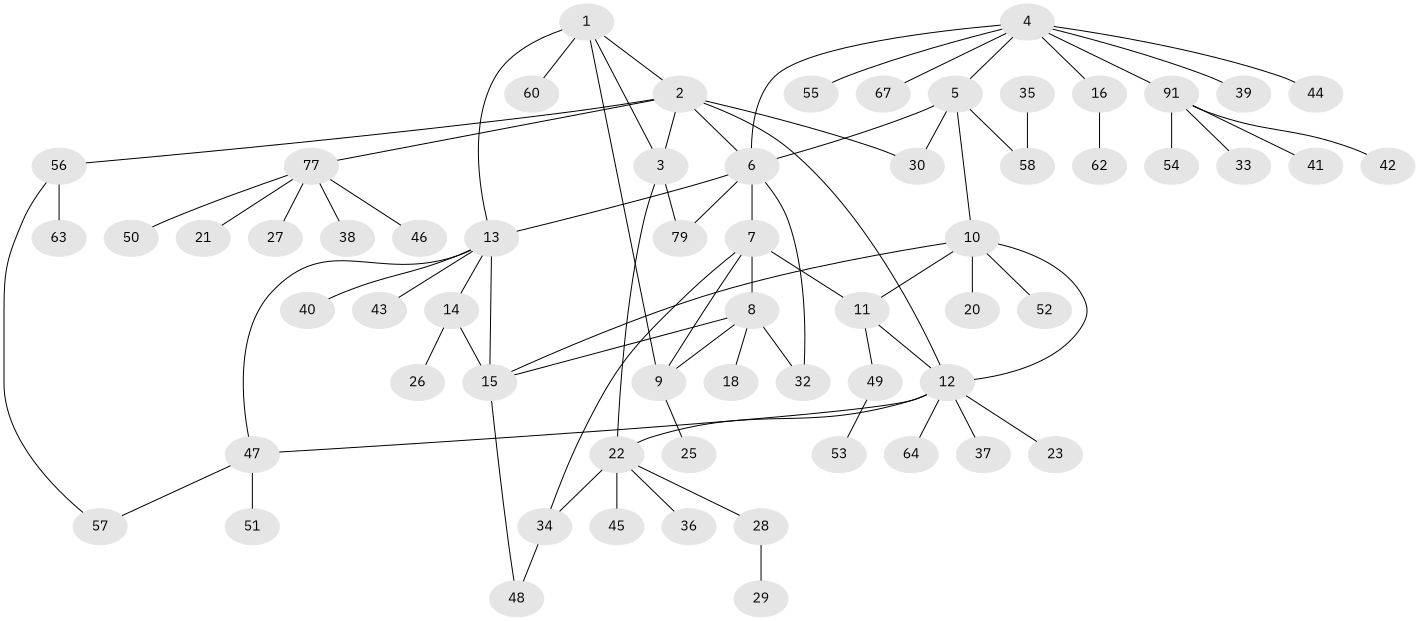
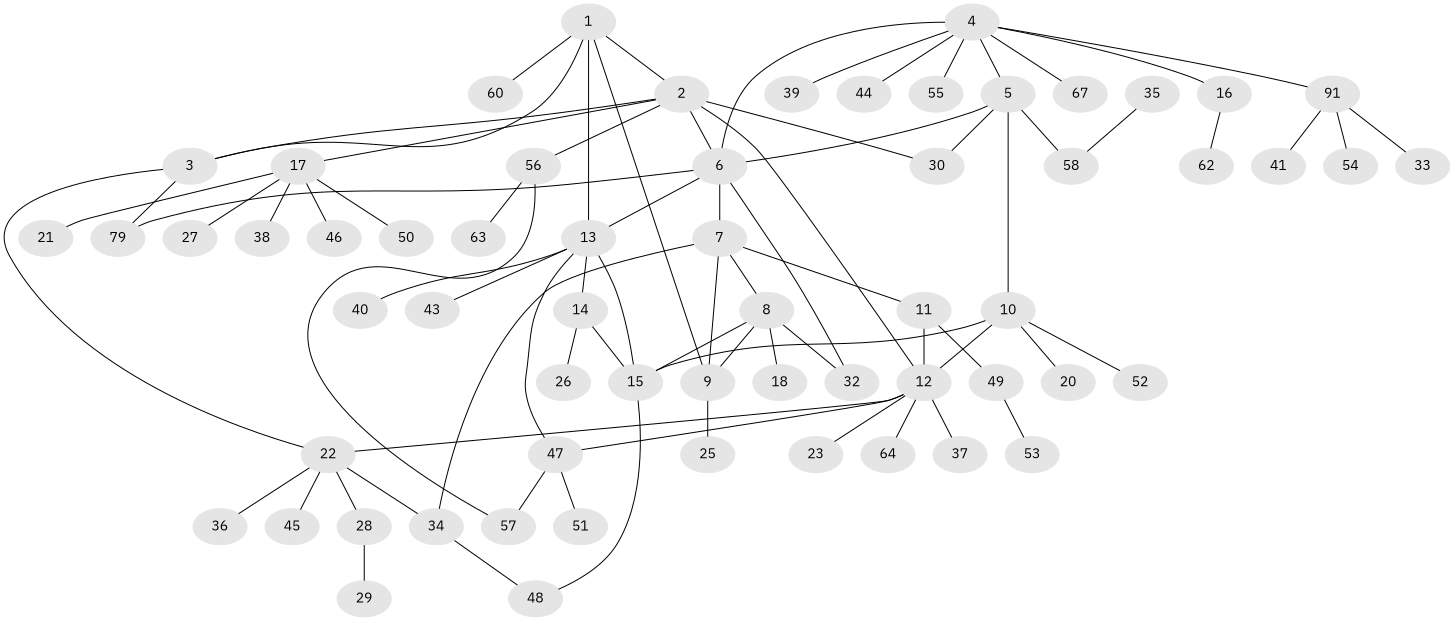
node "77": label "77" -> "17"
node "42": removed
edge "10" -- "11": removed
